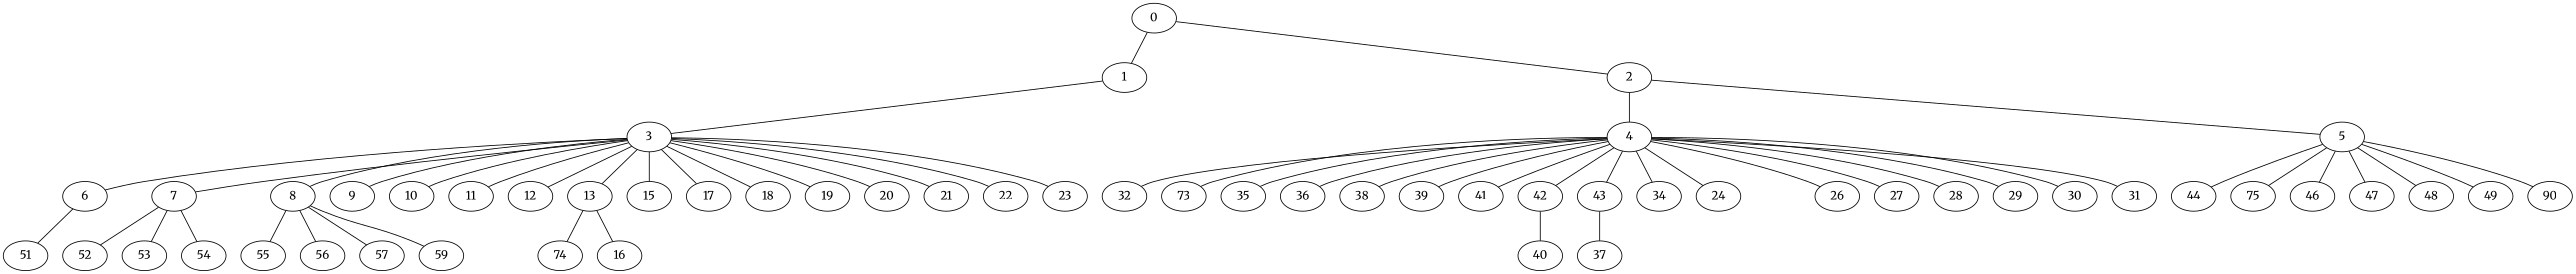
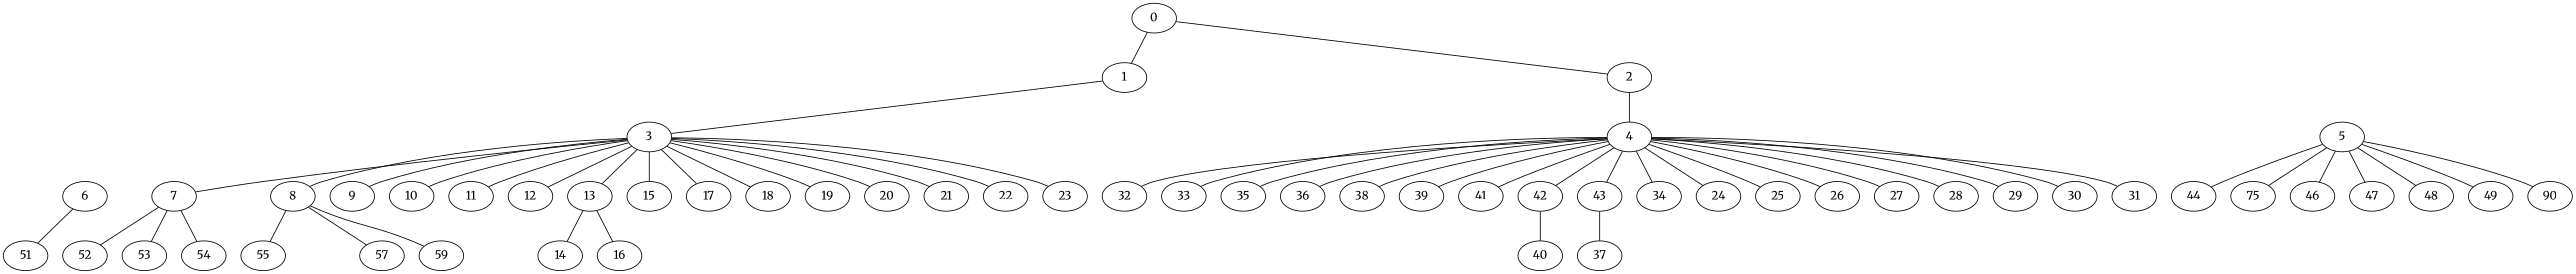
edge "2" -- "5": removed
edge "3" -- "6": removed
node "73": label "73" -> "33"
node "25": added
node "56": removed
node "74": label "74" -> "14"
